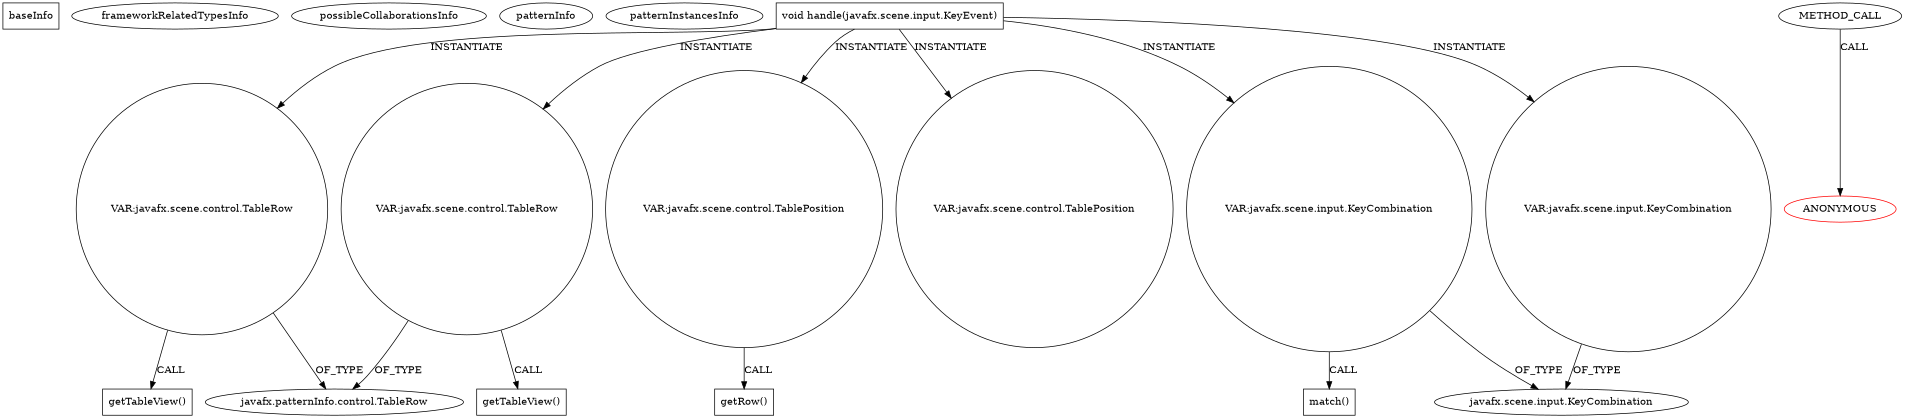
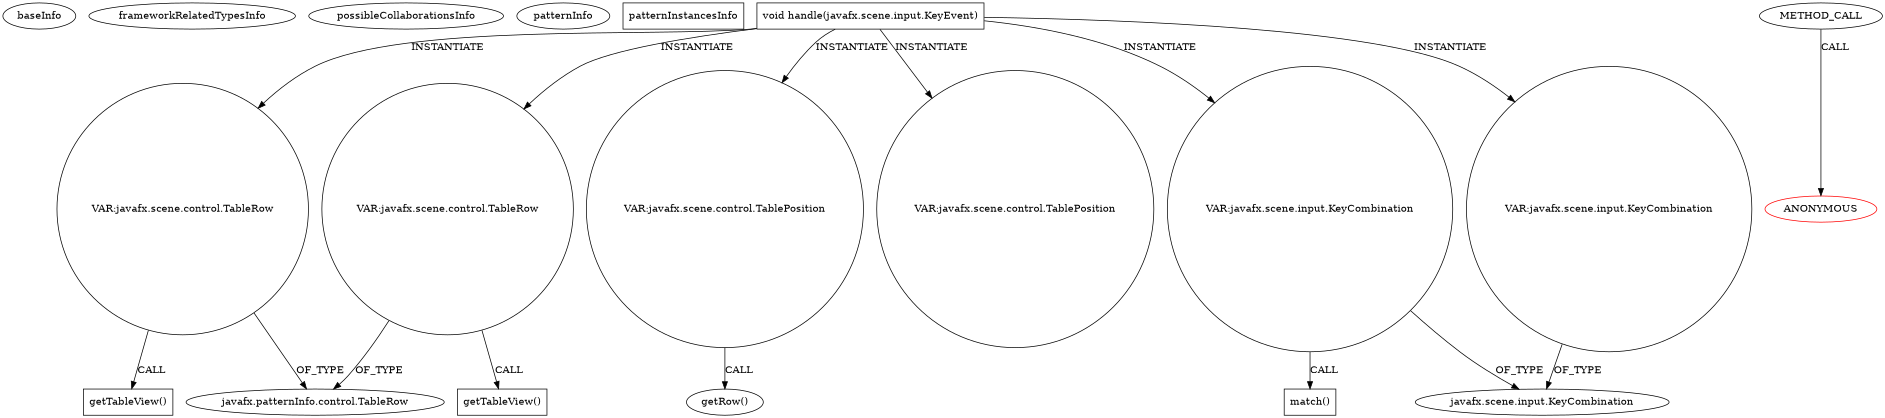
node "baseInfo": shape box -> ellipse
node "patternInstancesInfo": shape ellipse -> box
node "getRow()": shape box -> ellipse
